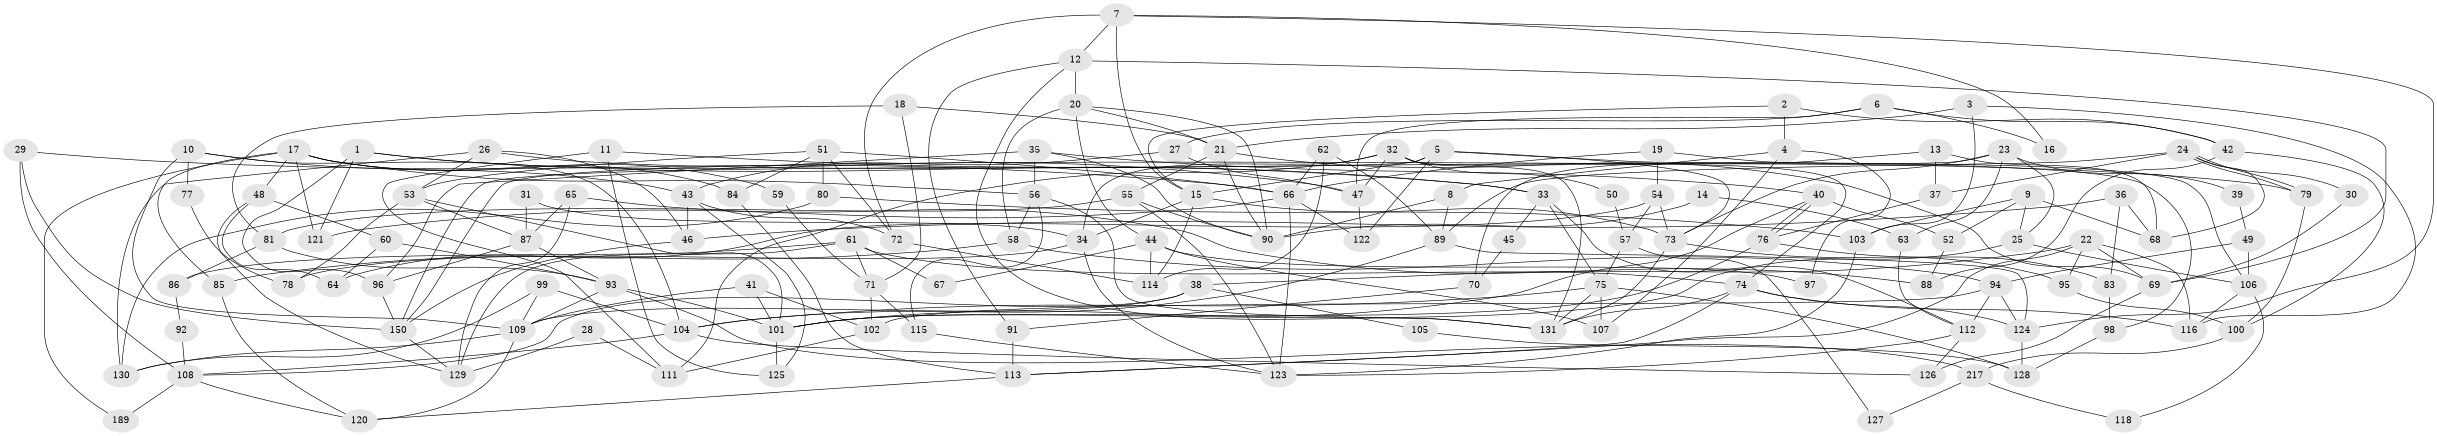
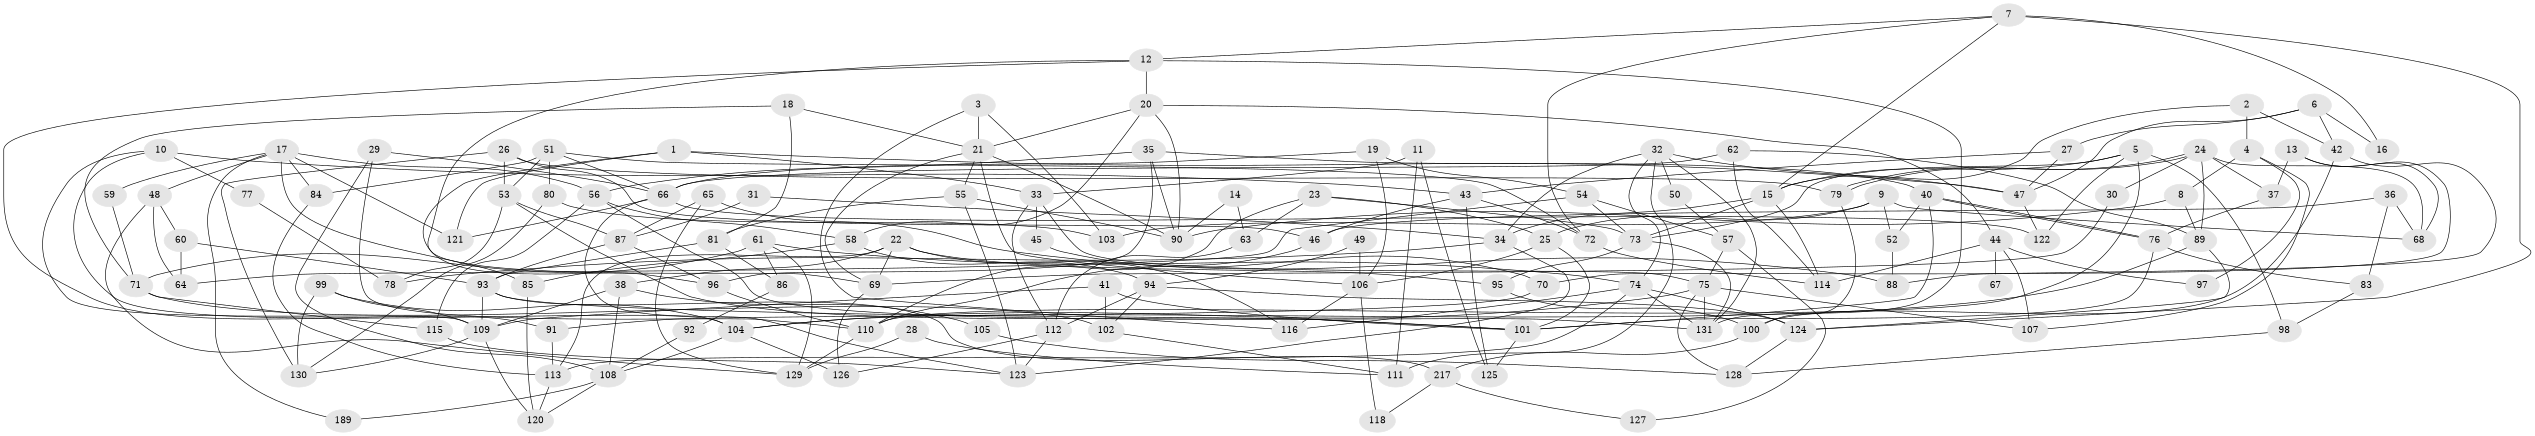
node "39": removed
edge "61" -- "67": removed
edge "21" -- "106": added
node "150": label "150" -> "110"
edge "103" -- "123": removed
